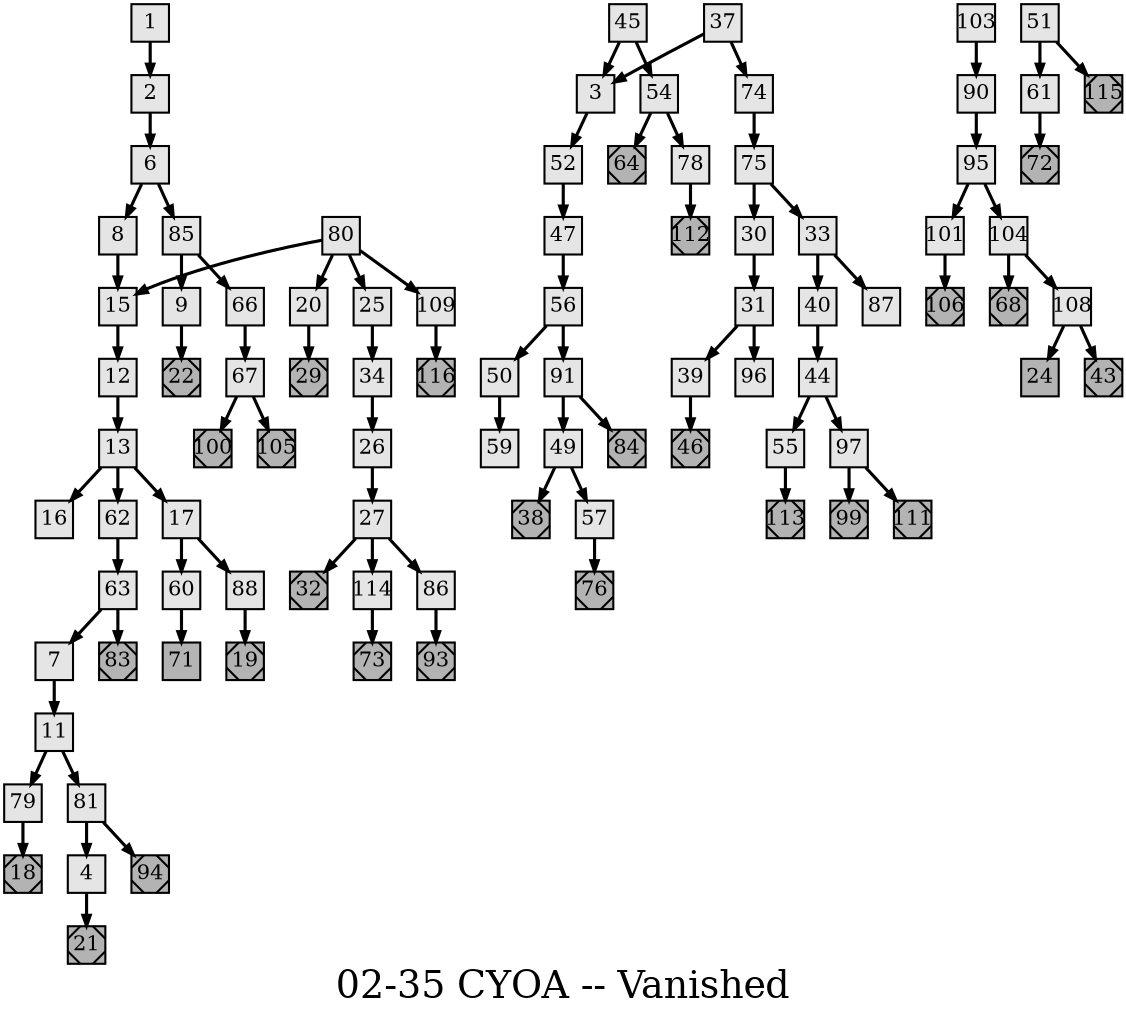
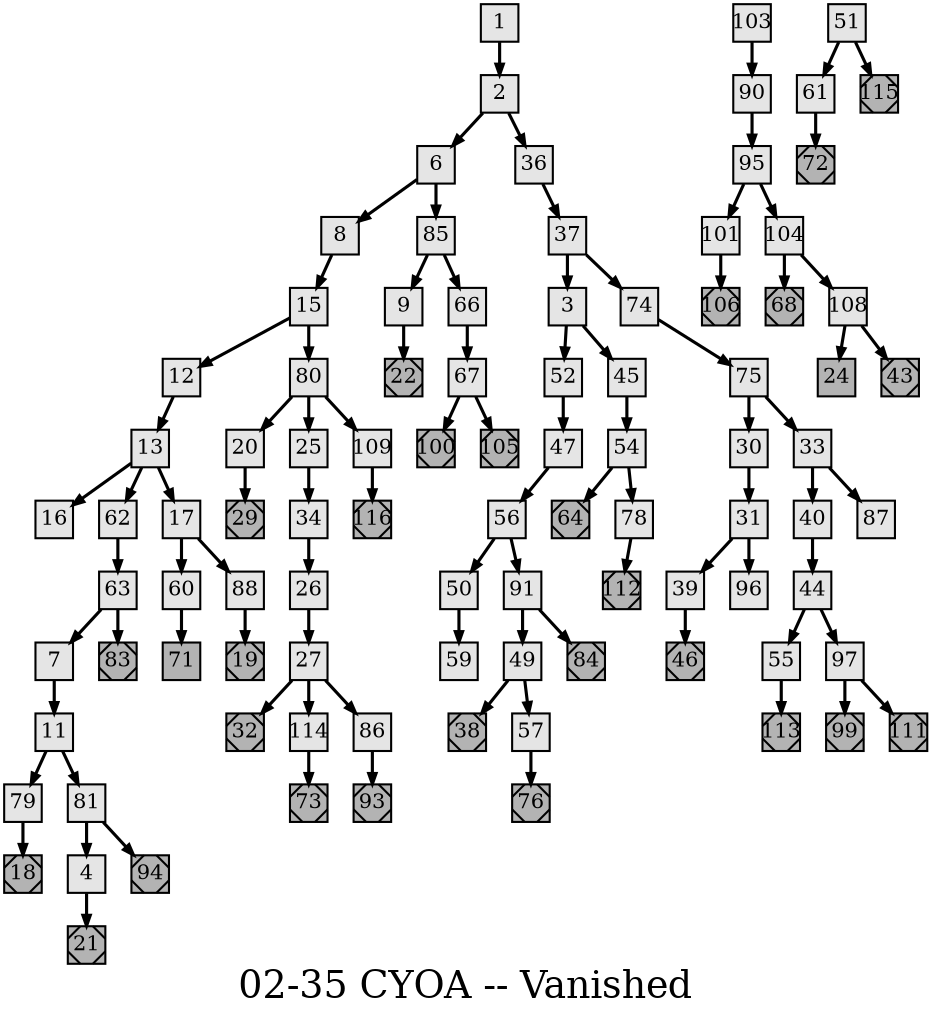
edge "45" -> "3": reversed
node "36": added
edge "80" -> "15": reversed
